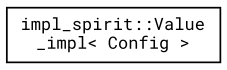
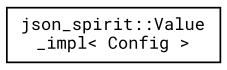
node "impl_spirit::Value _impl< Config >": label "impl_spirit::Value _impl< Config >" -> "json_spirit::Value _impl< Config >"
